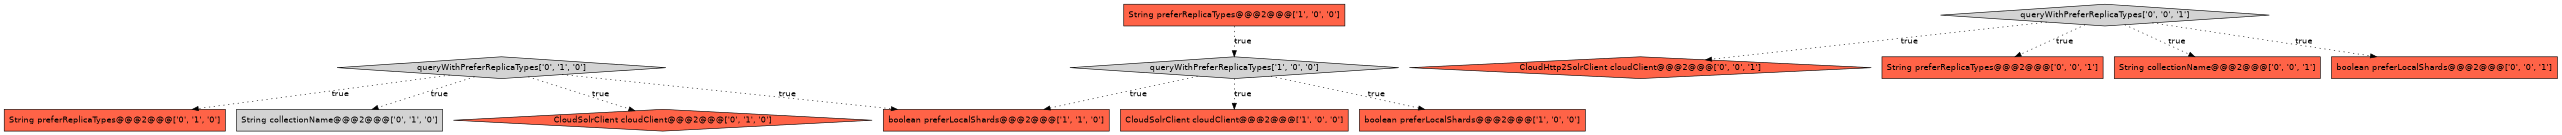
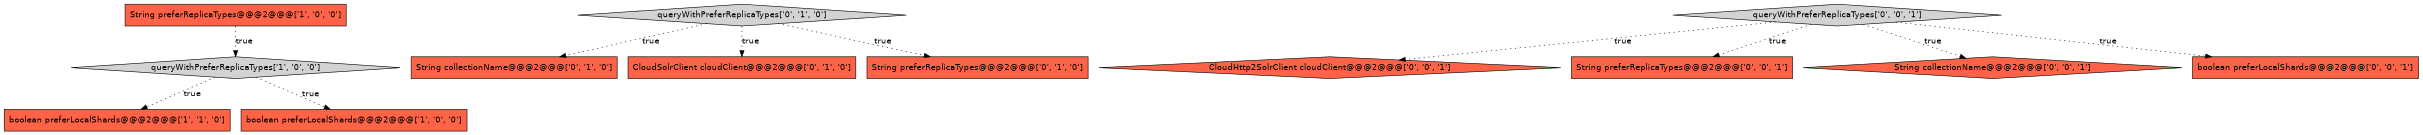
node "String collectionName@@@2@@@['0', '0', '1']": shape box -> diamond
edge "queryWithPreferReplicaTypes['0', '1', '0']" -> "boolean preferLocalShards@@@2@@@['1', '1', '0']": removed, label "true"
node "String collectionName@@@2@@@['0', '1', '0']": fillcolor lightgray -> tomato
node "CloudSolrClient cloudClient@@@2@@@['0', '1', '0']": shape diamond -> box
node "CloudSolrClient cloudClient@@@2@@@['1', '0', '0']": removed
